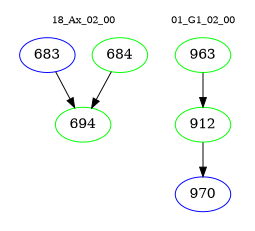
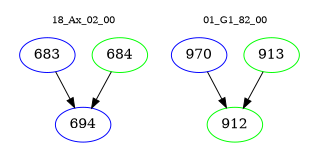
cluster "01_G1_02_00": label "01_G1_02_00" -> "01_G1_82_00"
node "963": label "963" -> "913"
node "694": color green -> blue
edge "912" -> "970": reversed
